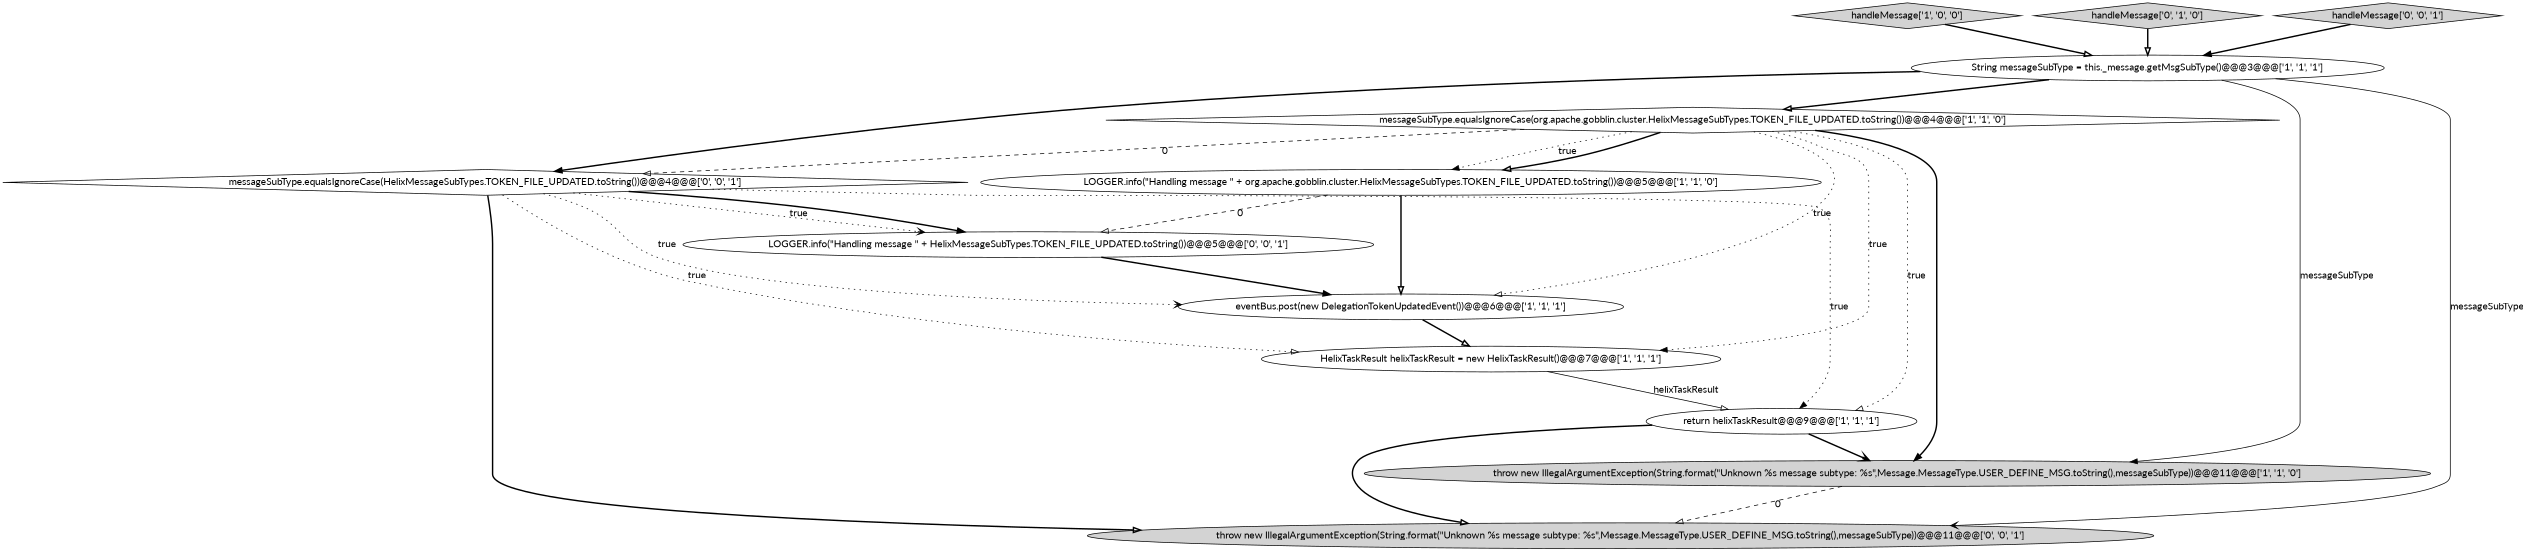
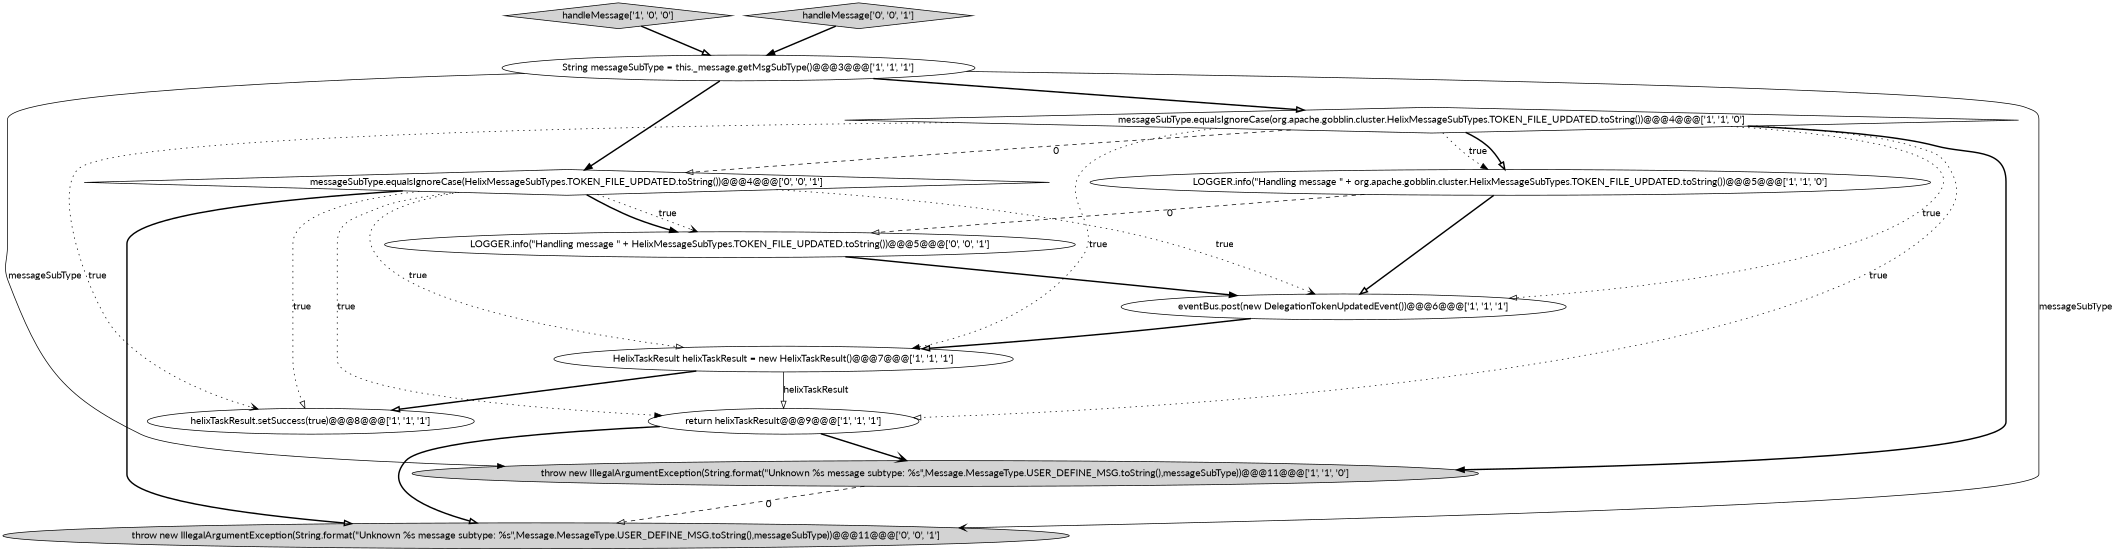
node "handleMessage['0', '1', '0']": removed
node "helixTaskResult.setSuccess(true)@@@8@@@['1', '1', '1']": added
